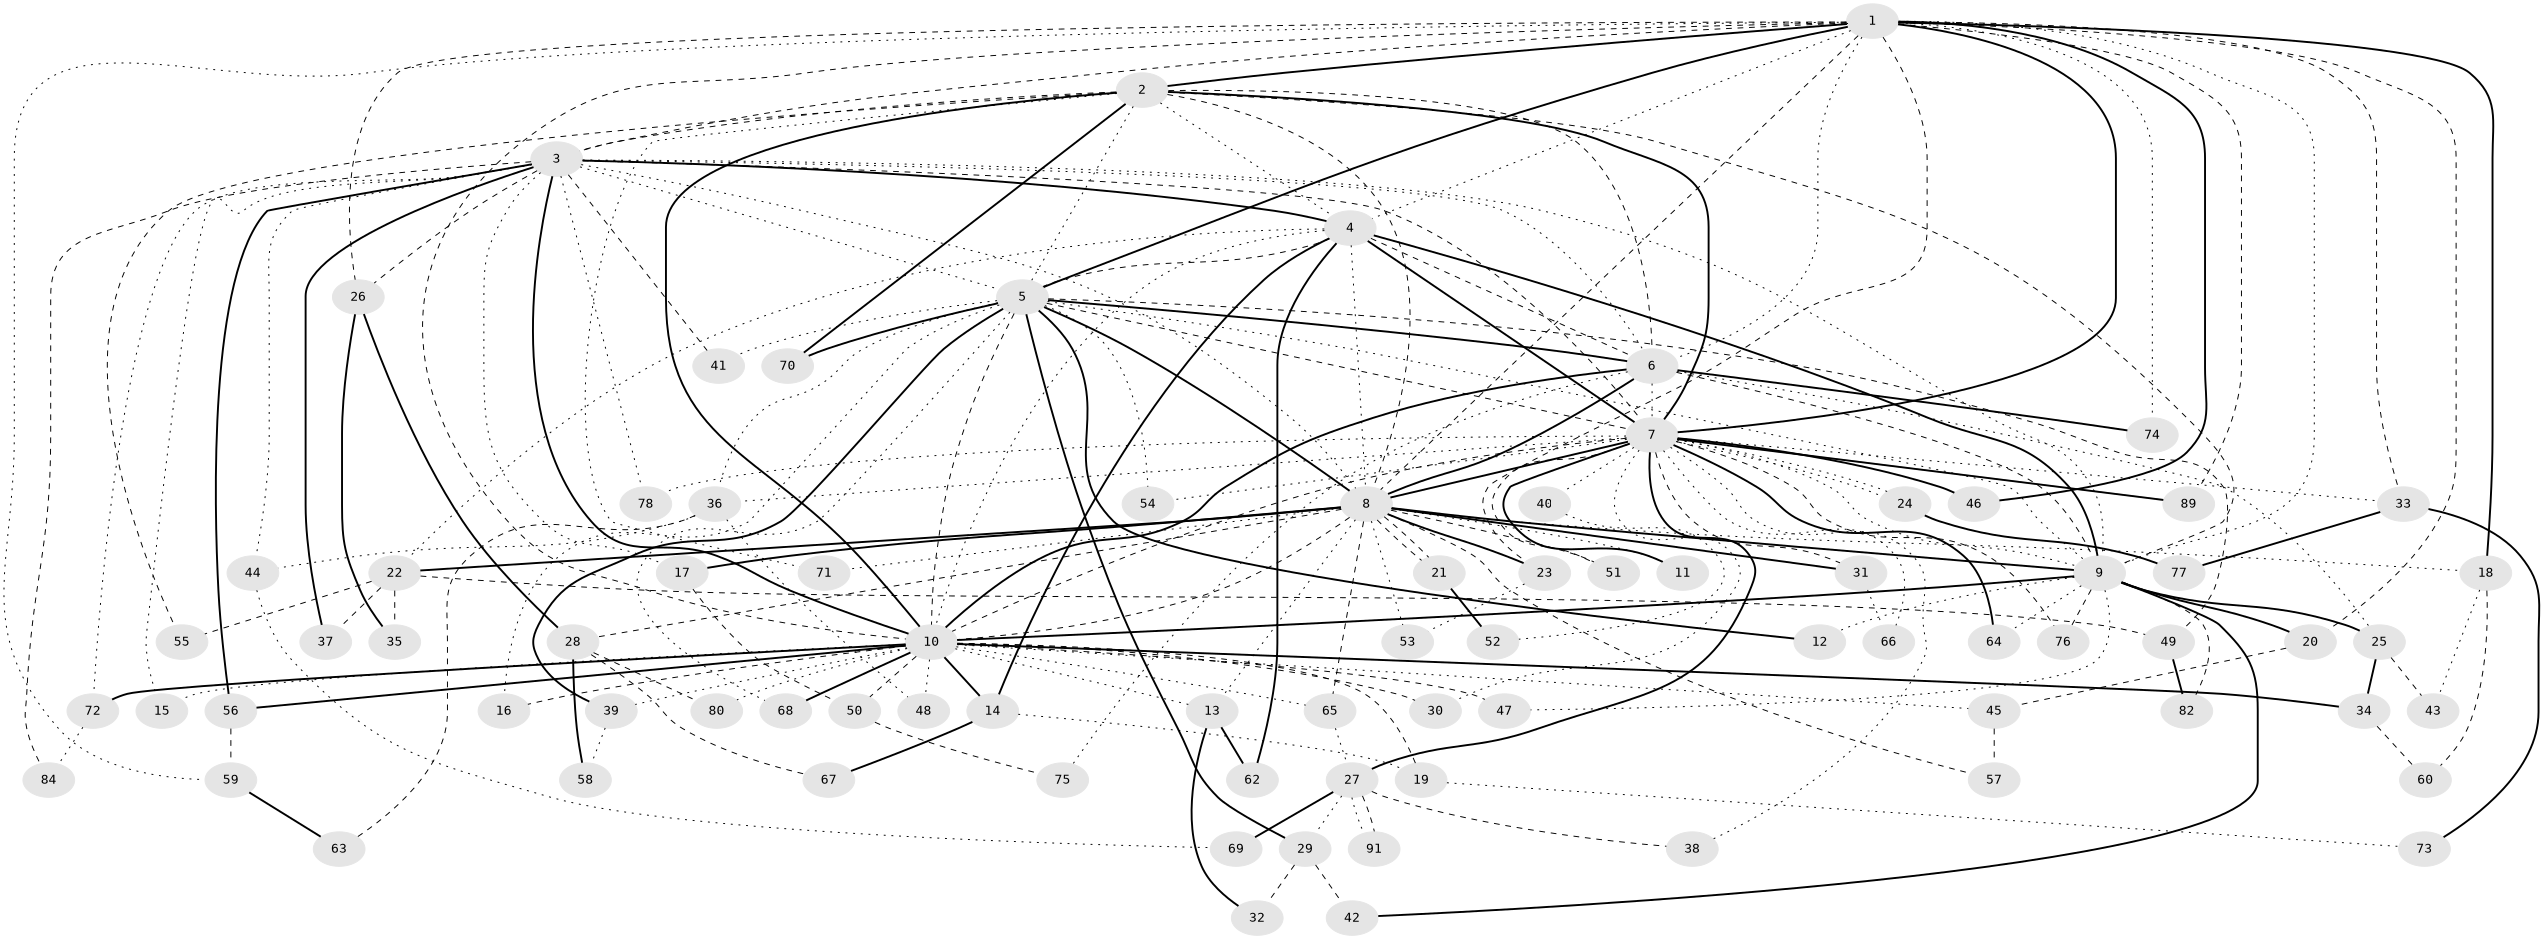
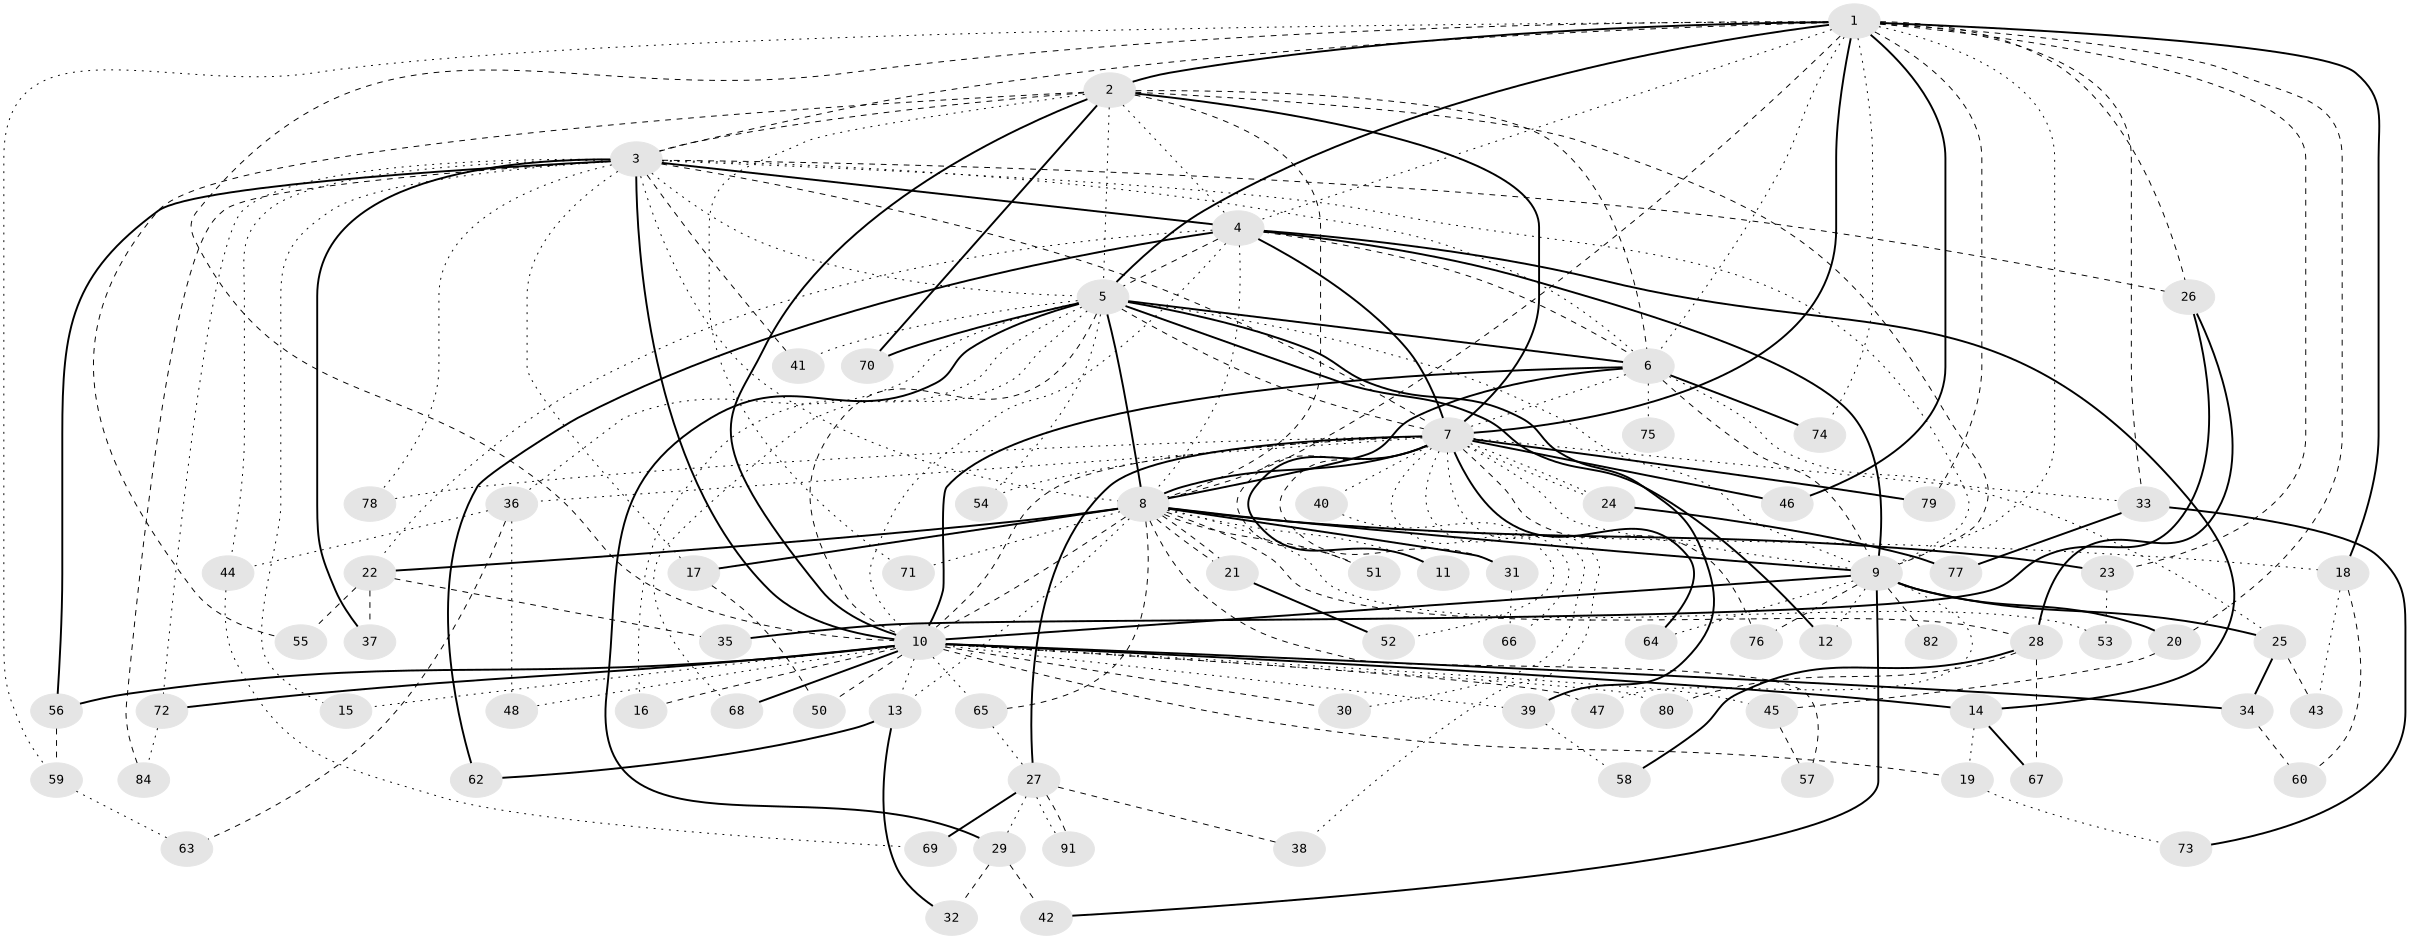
node "89": label "89" -> "79"
node "49": removed
edge "50" -- "75": removed
edge "59" -- "63": style bold -> dotted
